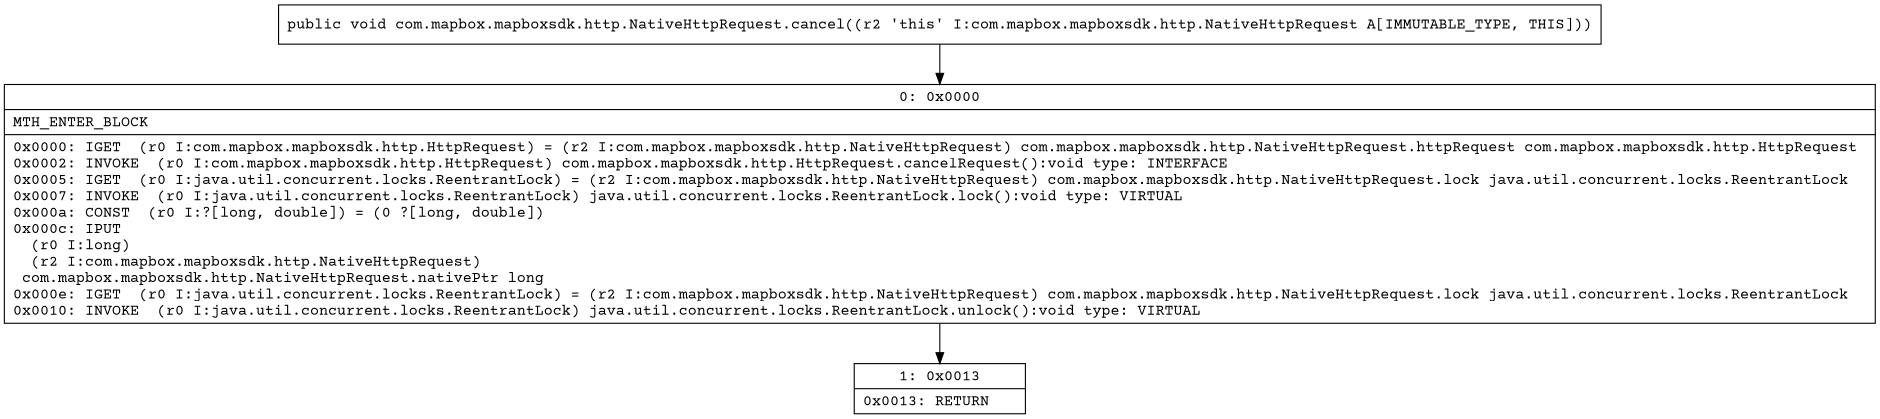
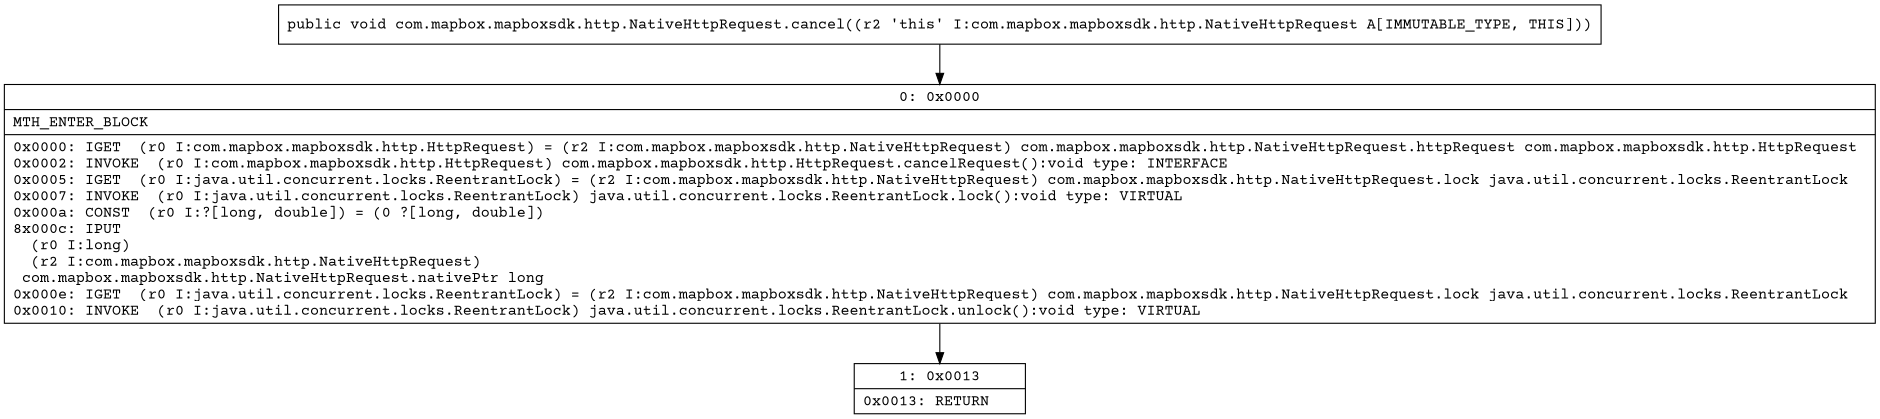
node "0: 0x0000": text "0x000c: IPUT" -> "8x000c: IPUT"
